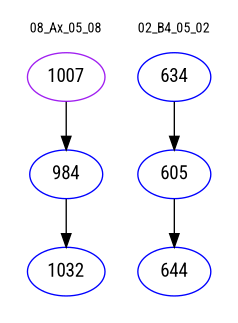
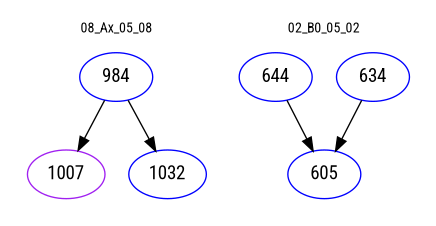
cluster "02_B4_05_02": label "02_B4_05_02" -> "02_B0_05_02"
edge "1007" -> "984": reversed
edge "605" -> "644": reversed
